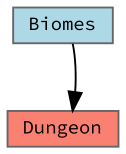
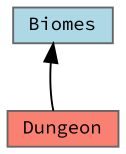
edge "Biomes" -> "Dungeon": reversed
